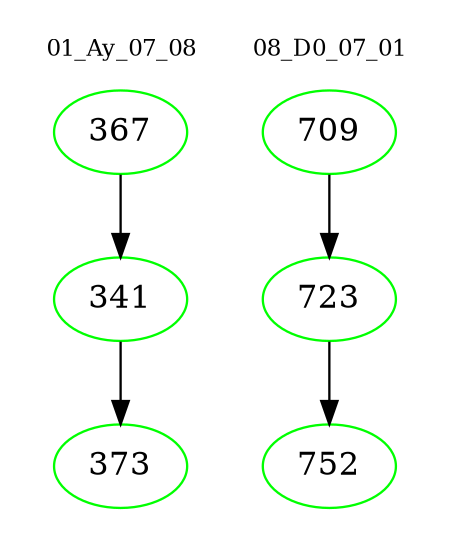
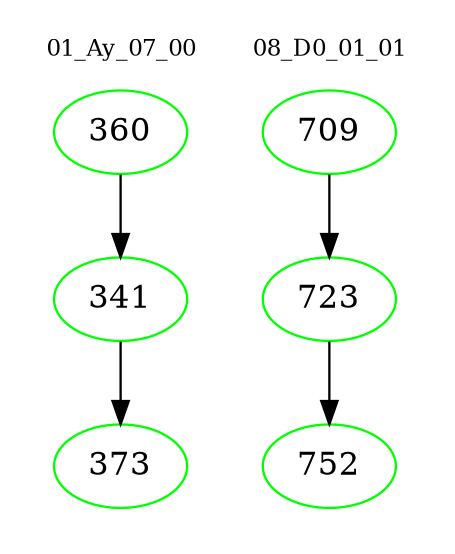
cluster "01_Ay_07_08": label "01_Ay_07_08" -> "01_Ay_07_00"
cluster "08_D0_07_01": label "08_D0_07_01" -> "08_D0_01_01"
node "367": label "367" -> "360"
